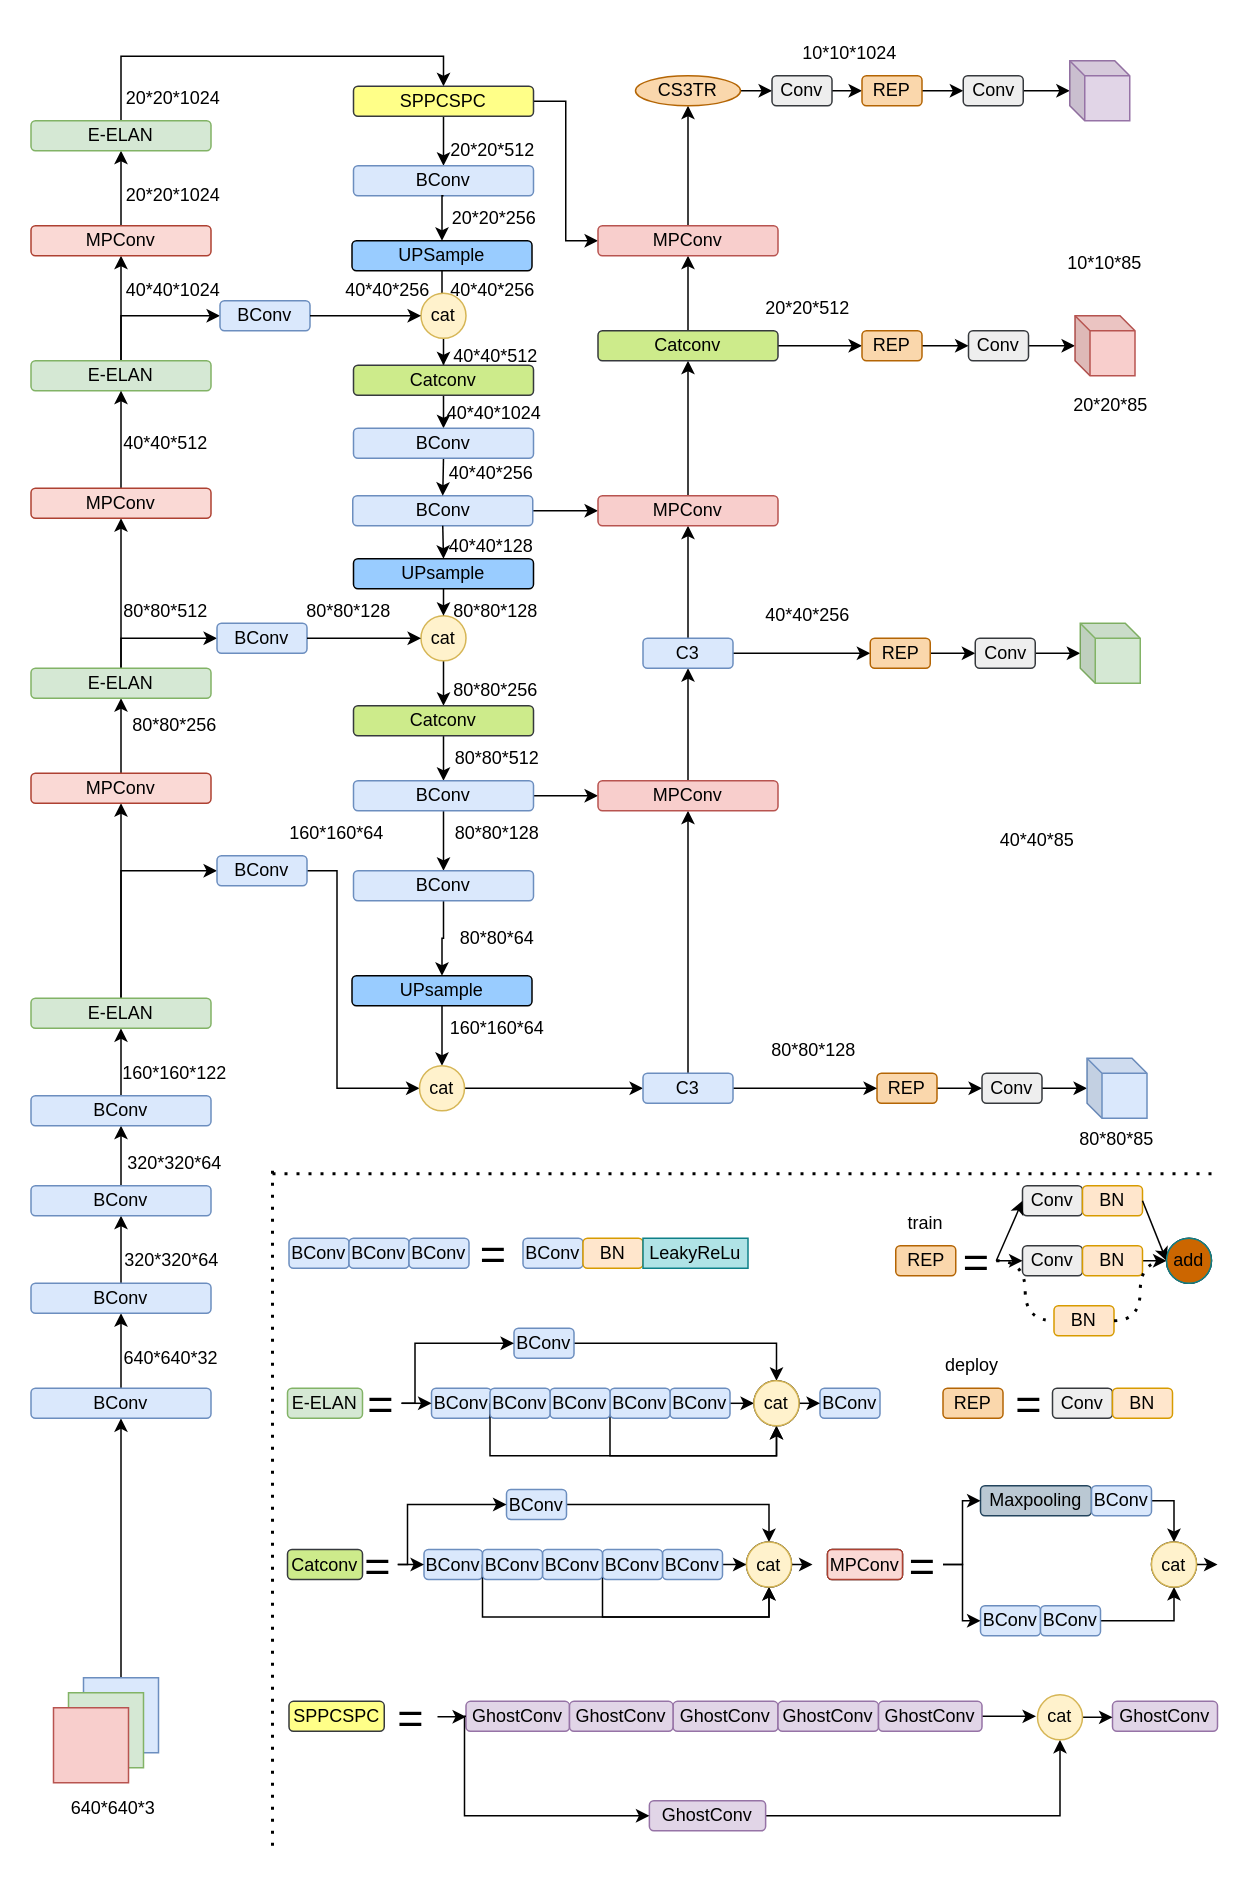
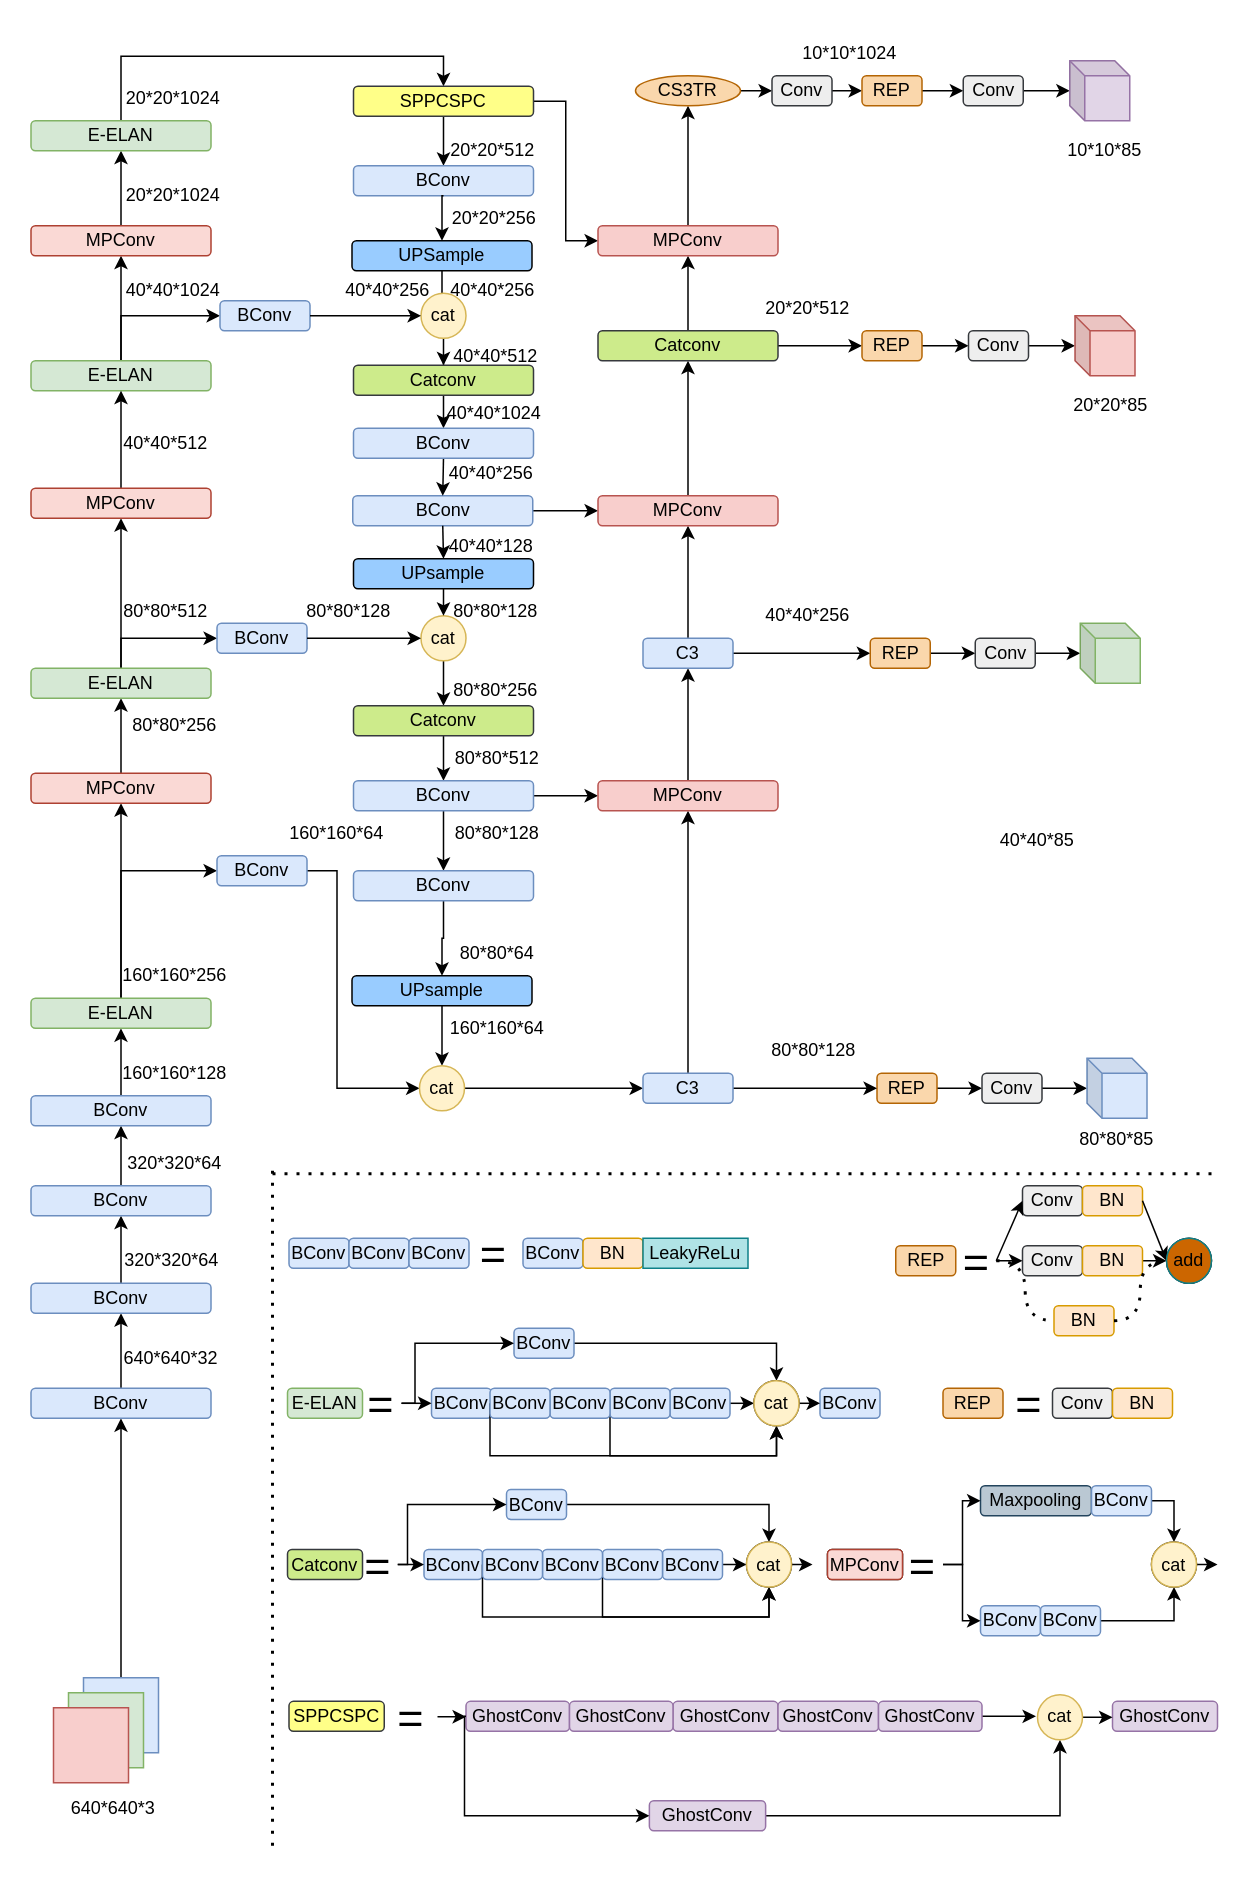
node "10*10*85": moved (1105, 263) -> (1105, 151)
node "80*80*64": moved (497, 938) -> (497, 953)
node "160*160*256": added
node "160*160*122": label "160*160*122" -> "160*160*128"
node "train": removed
node "deploy": removed
